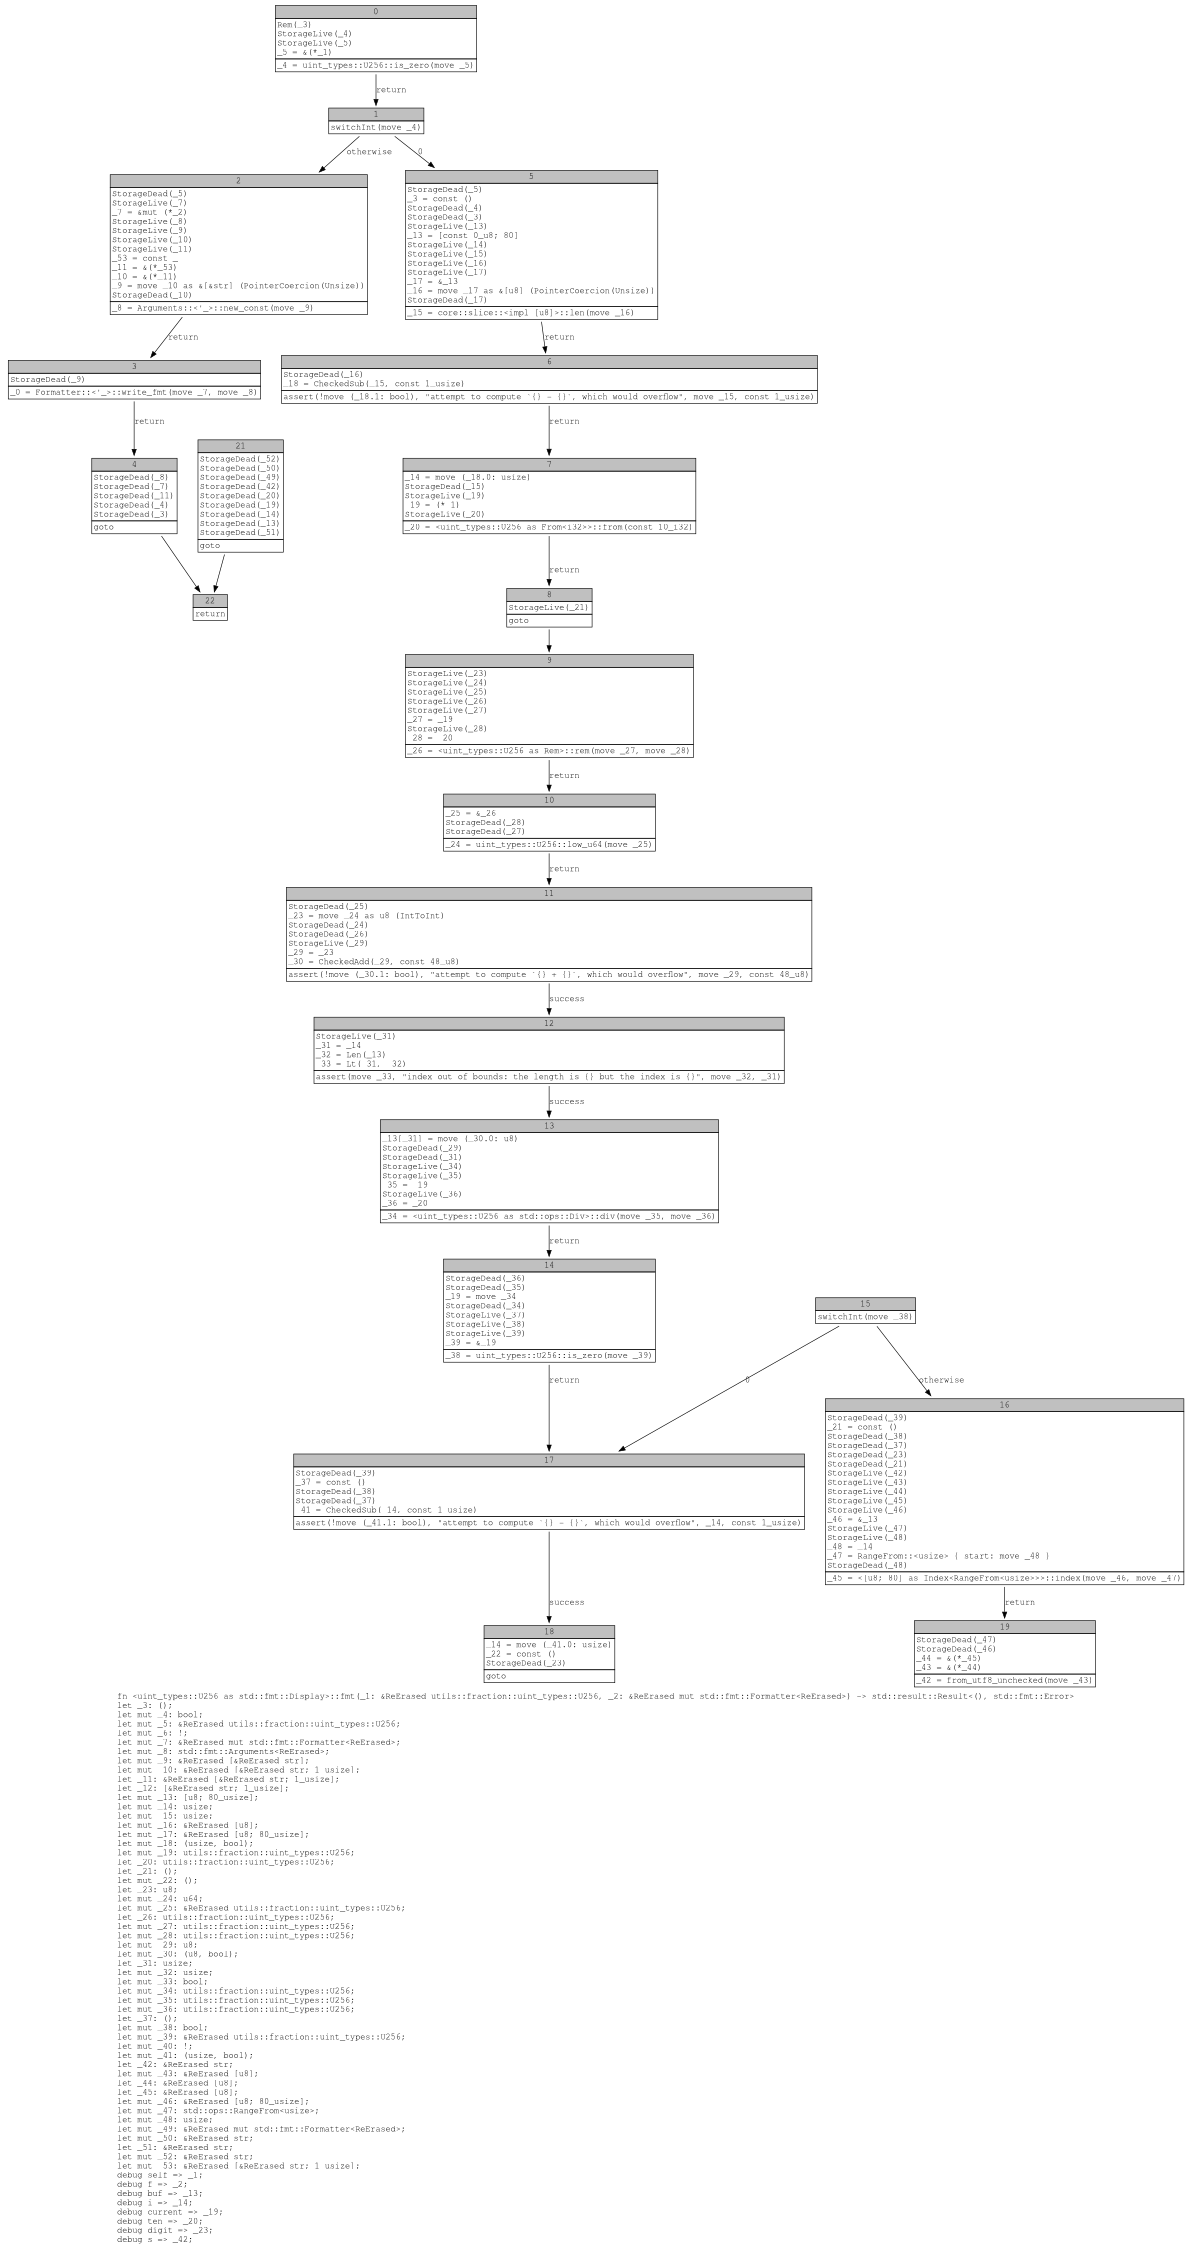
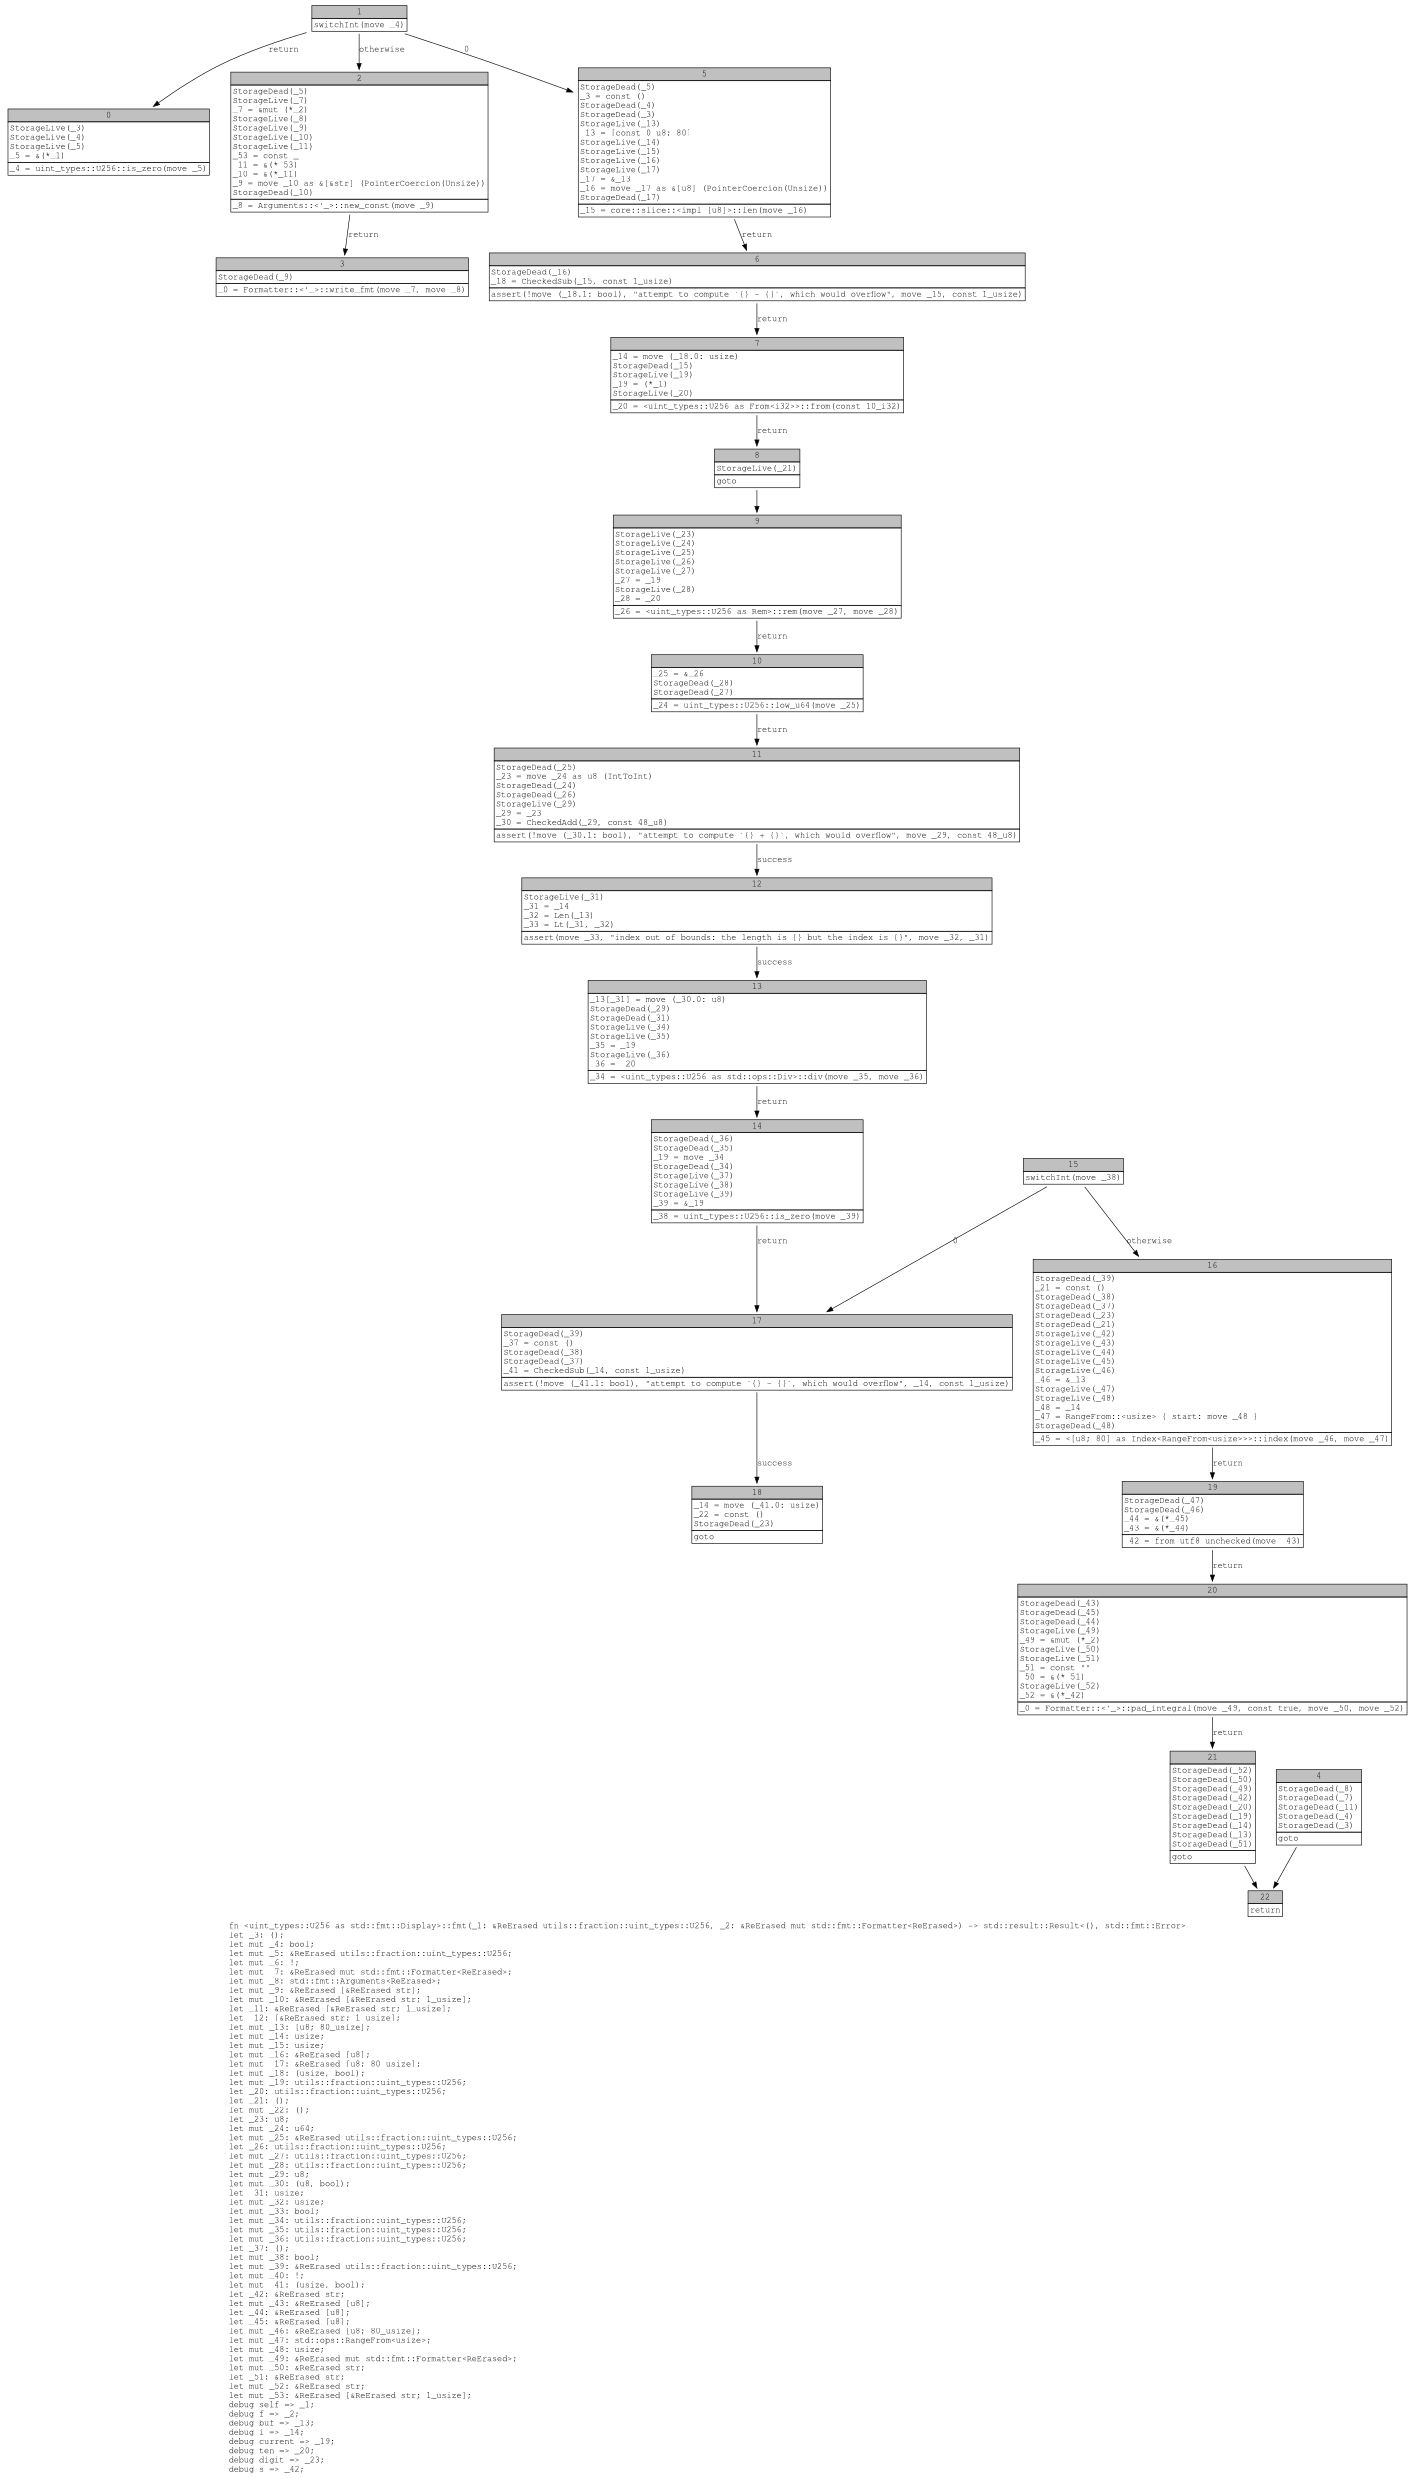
node "0": text "Rem(_3)" -> "StorageLive(_3)"
edge "0" -> "1": reversed
edge "3" -> "4": removed, label "return"
node "20": added
